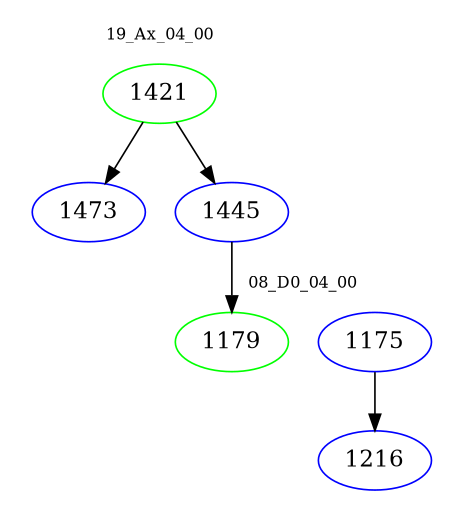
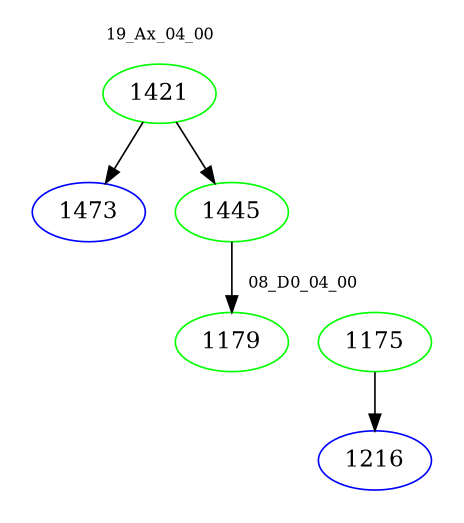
node "1445": color blue -> green
node "1175": color blue -> green
